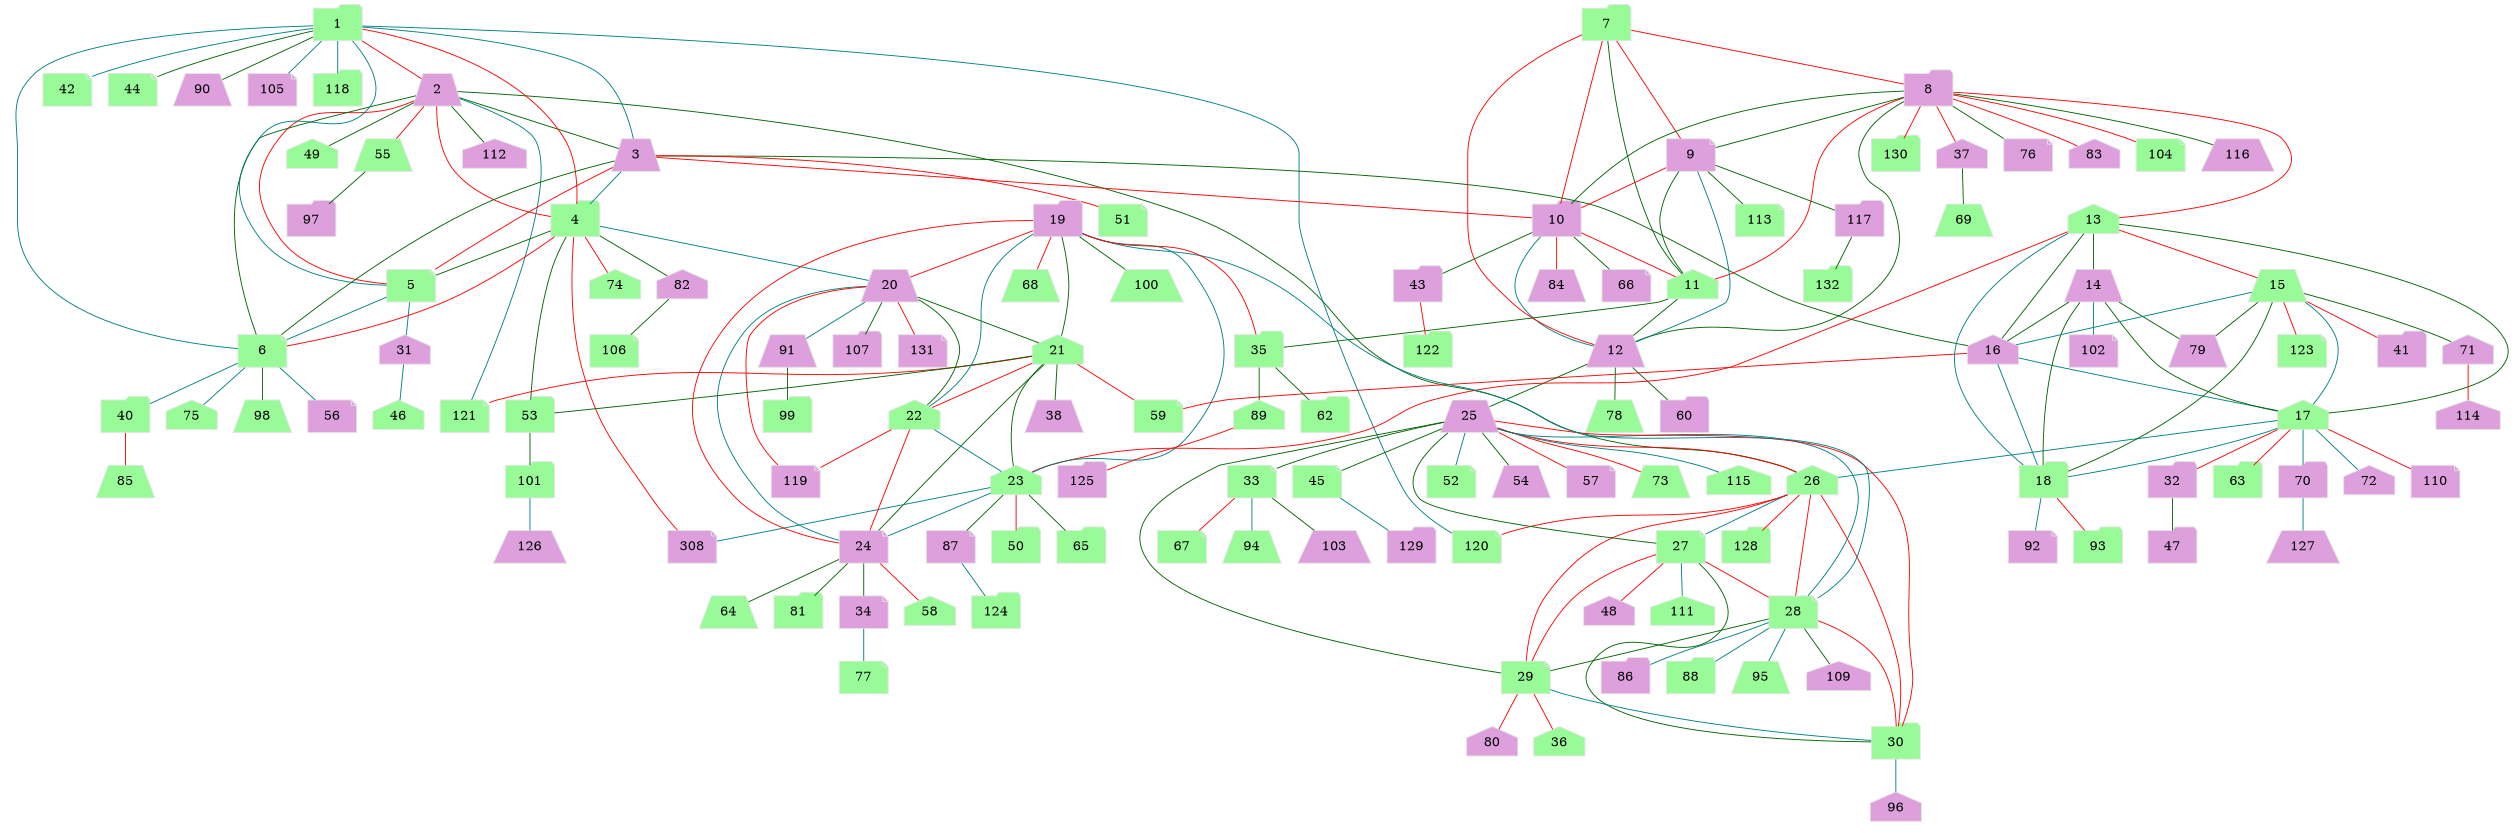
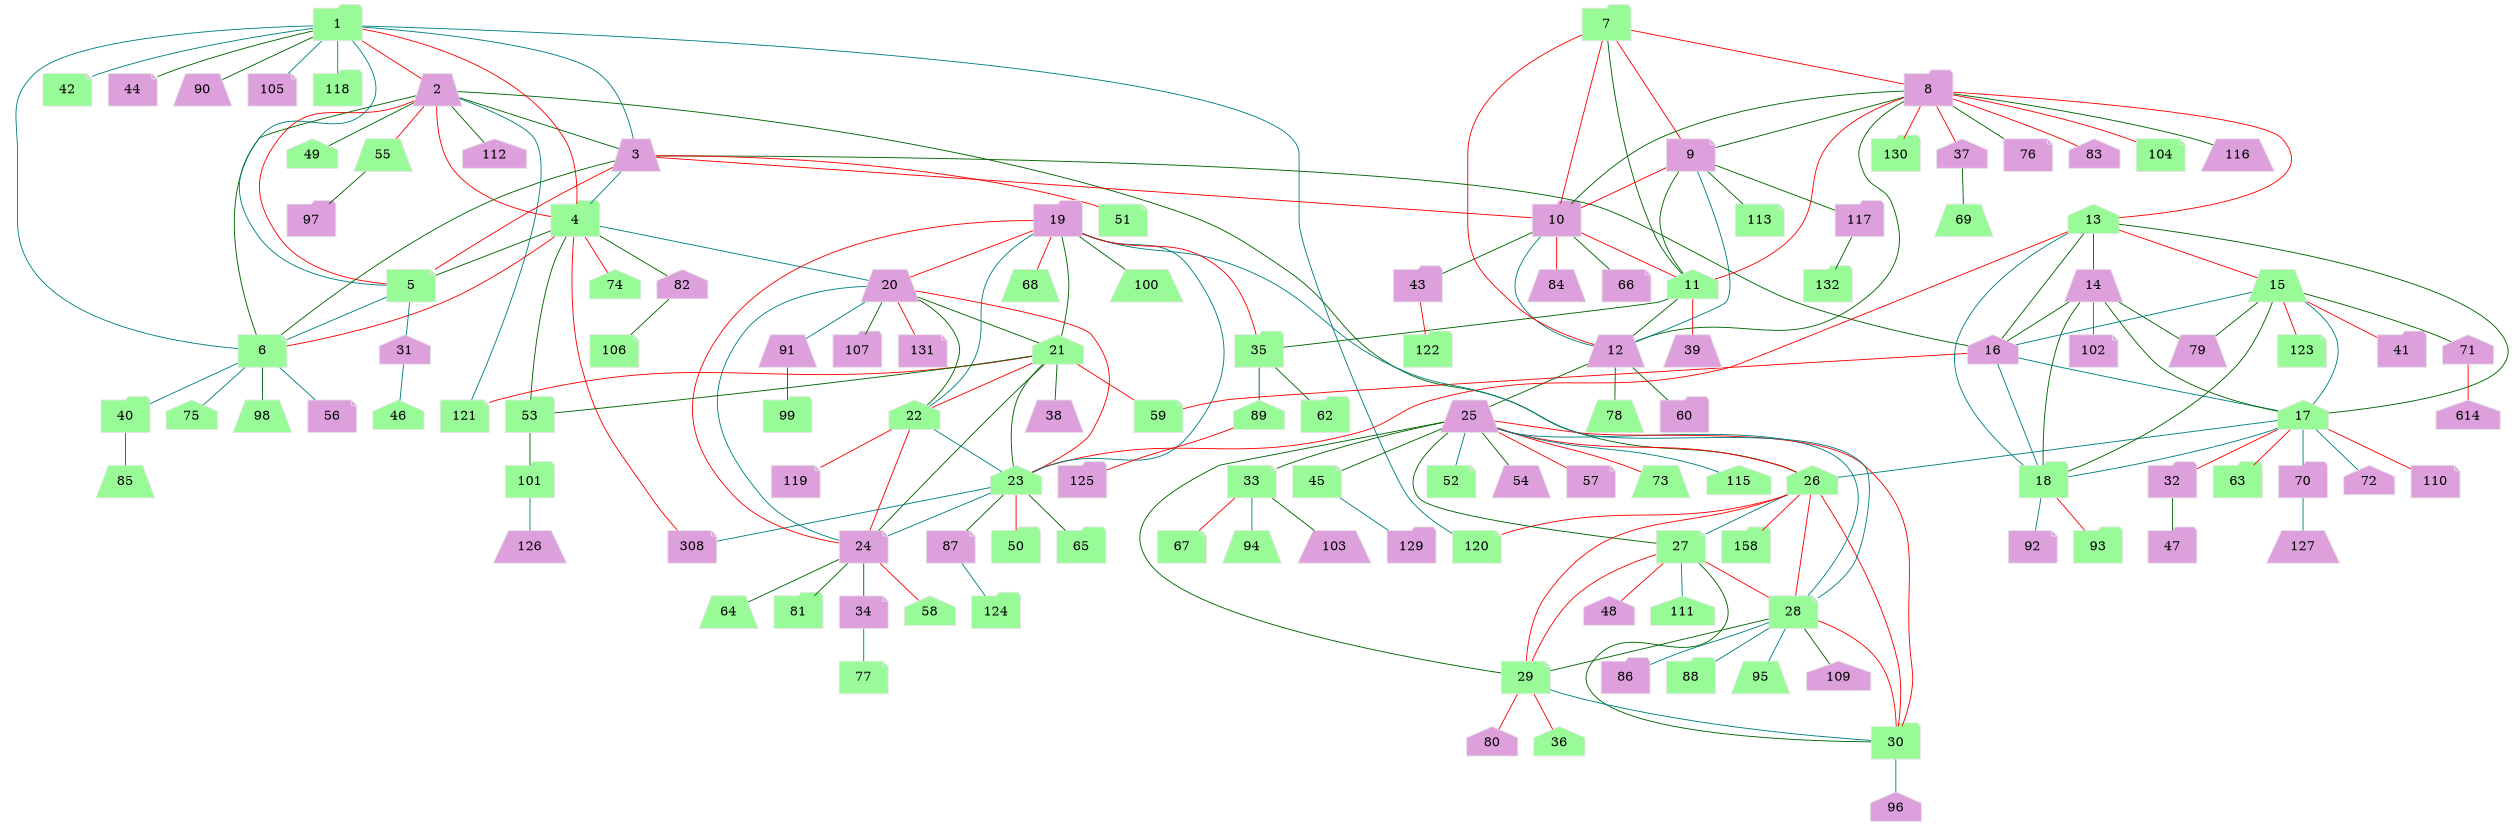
node "44": fillcolor palegreen -> plum
edge "20" -- "119": now "20" -- "23"
node "39": added
node "114": label "114" -> "614"
node "128": label "128" -> "158"
